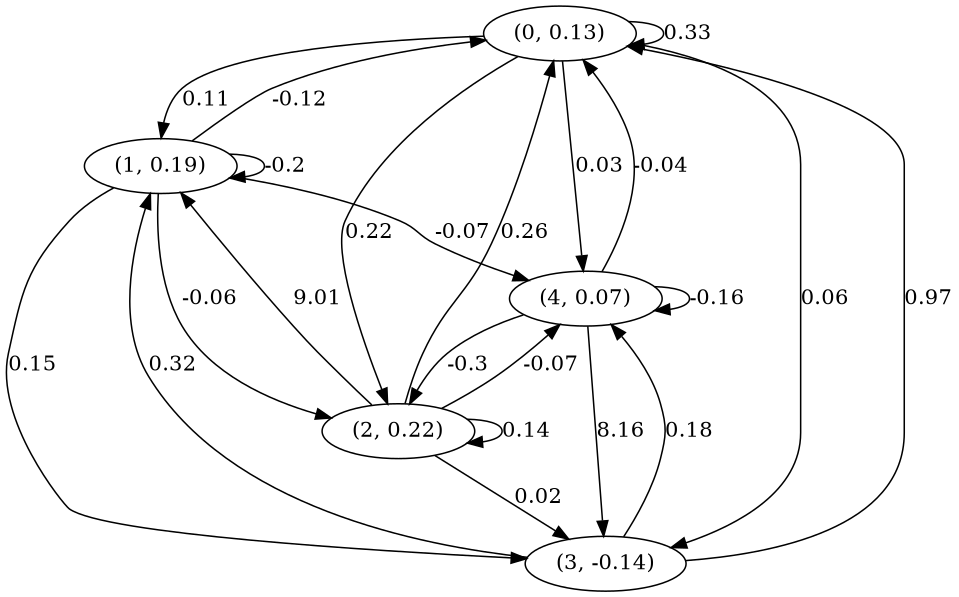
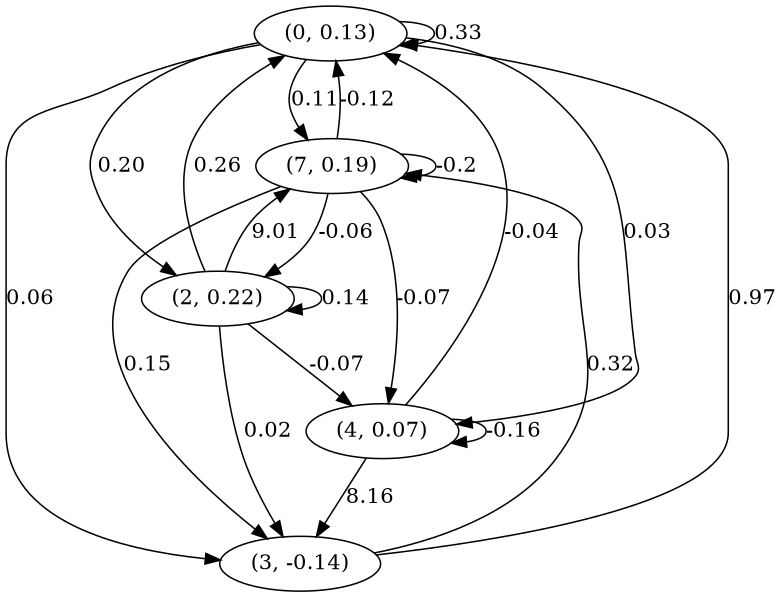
node "(1, 0.19)": label "(1, 0.19)" -> "(7, 0.19)"
edge "(0, 0.13)" -> "(2, 0.22)": label "0.22" -> "0.20"
edge "(4, 0.07)" -> "(2, 0.22)": removed, label "-0.3"
edge "(3, -0.14)" -> "(4, 0.07)": removed, label "0.18"
